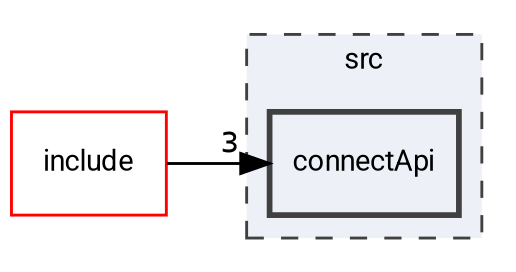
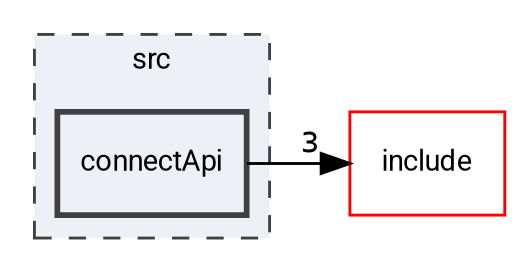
edge "include" -> "connectApi": reversed
